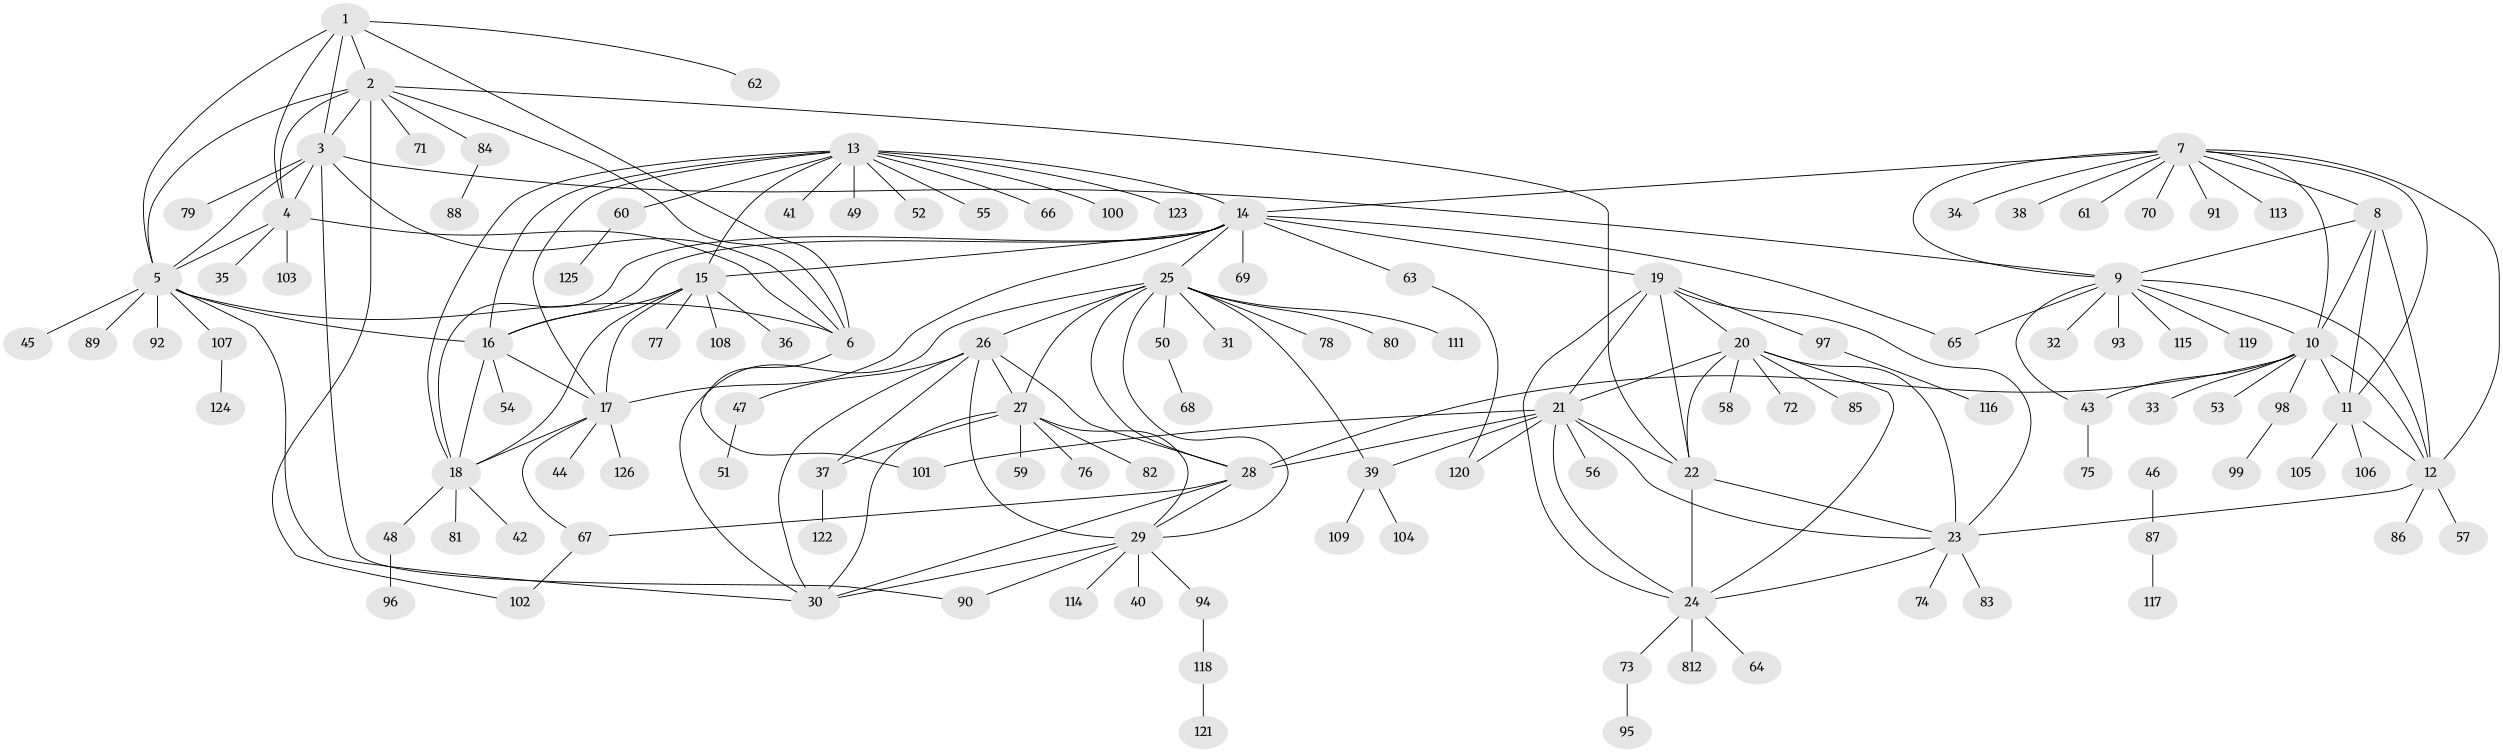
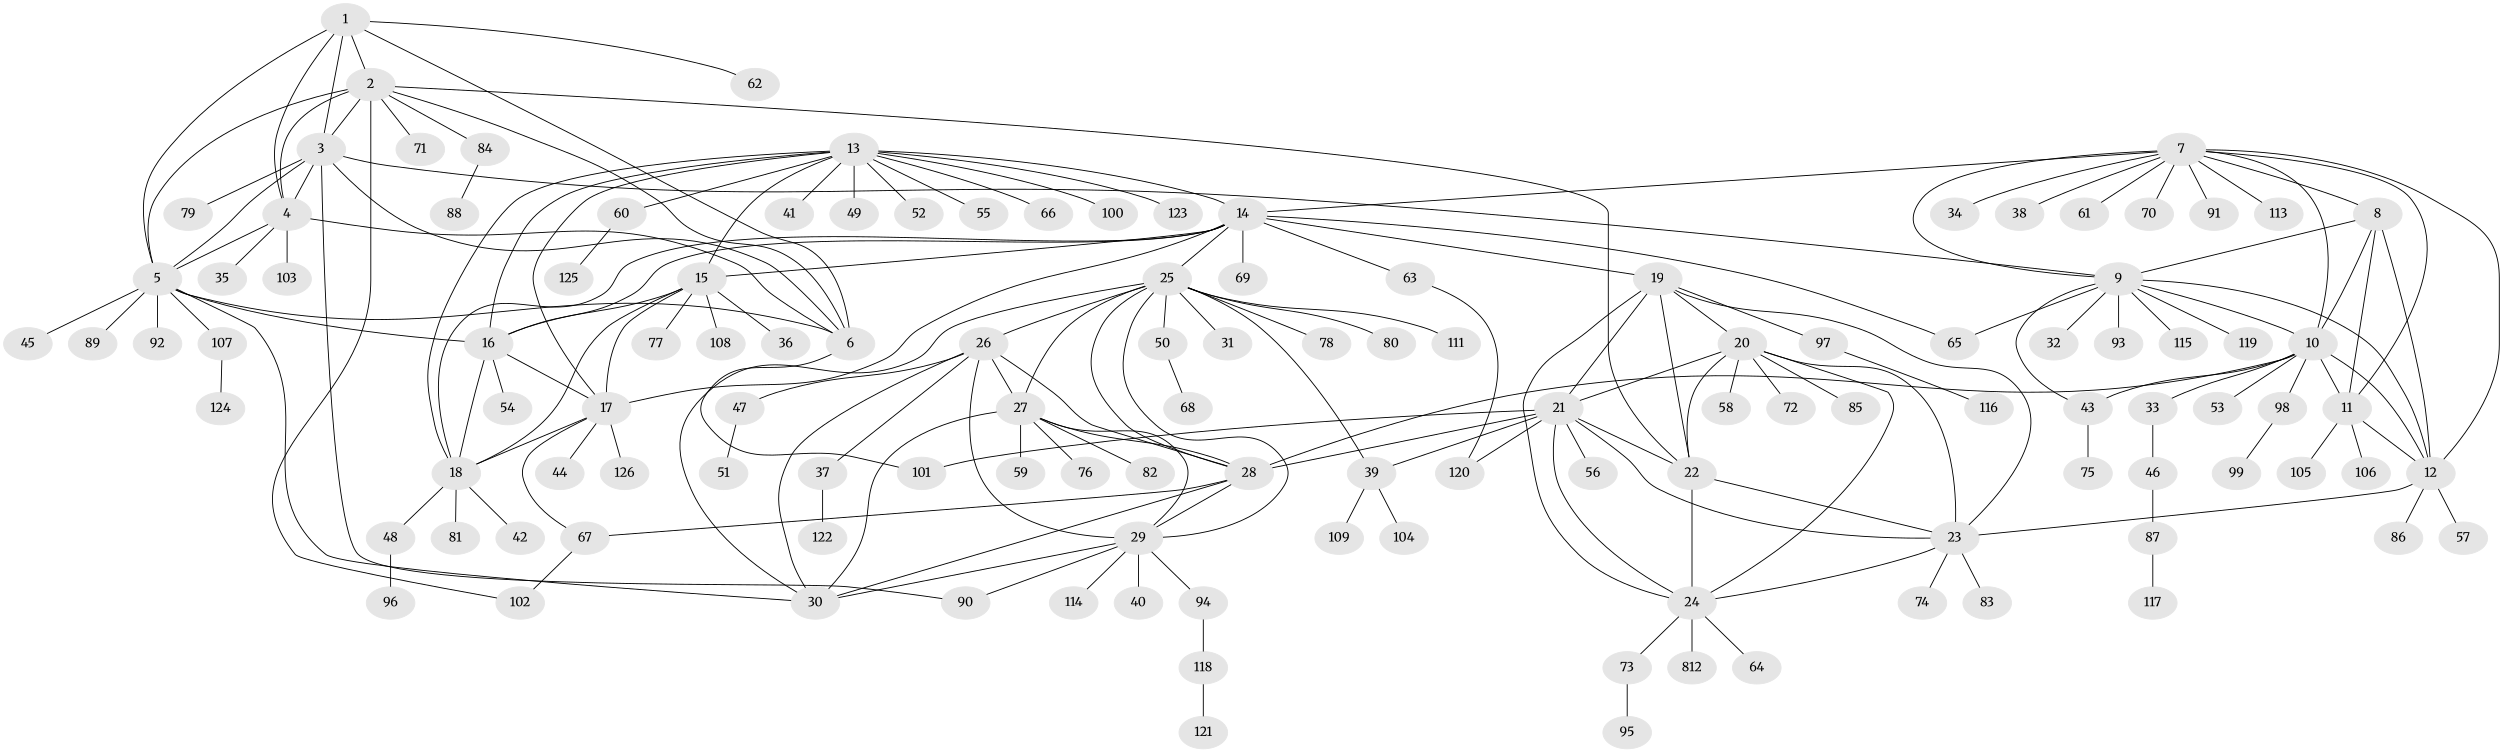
edge "27" -- "37": now "27" -- "28"
edge "33" -- "46": added
